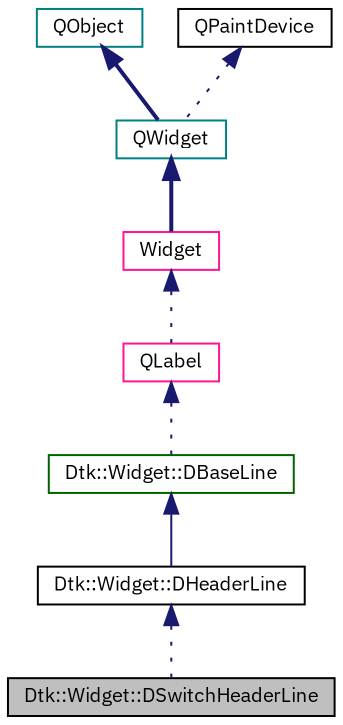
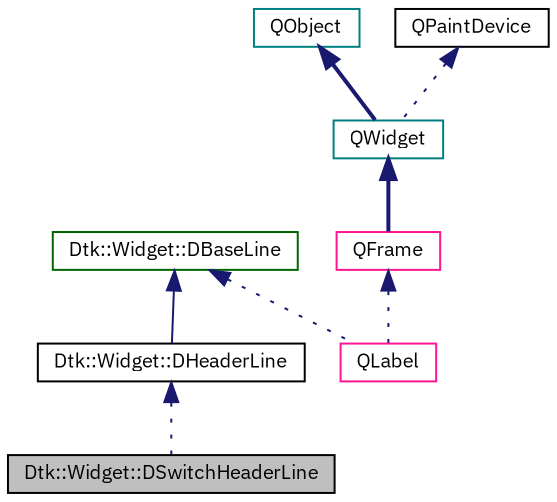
node "Widget": label "Widget" -> "QFrame"
edge "Dtk::Widget::DBaseLine" -> "QLabel": reversed
